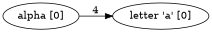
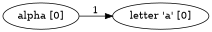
edge "alpha [0]" -> "letter 'a' [0]": label "4" -> "1"
